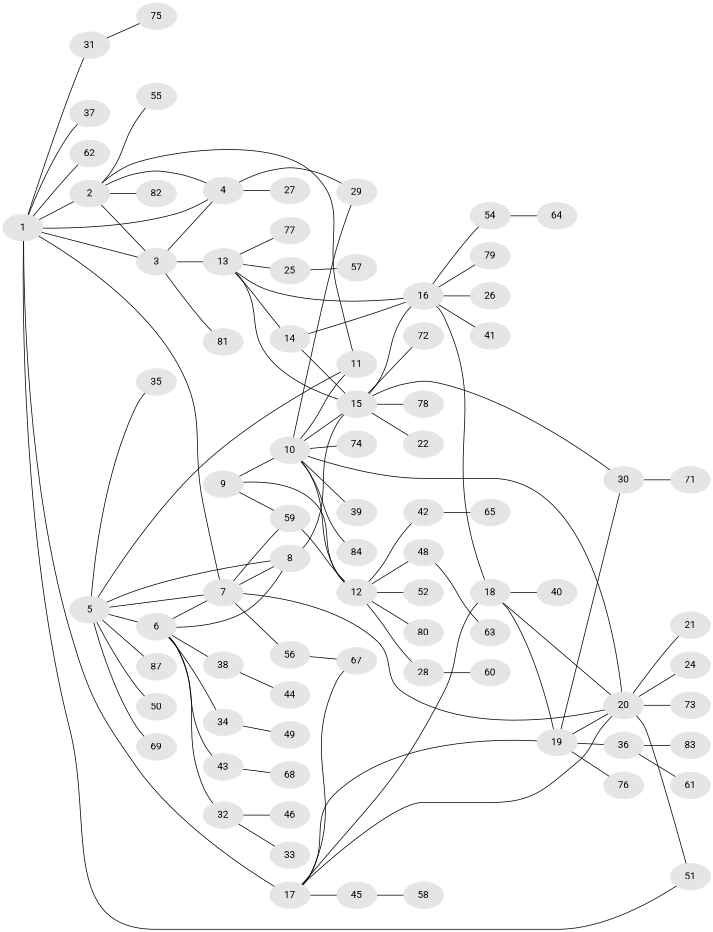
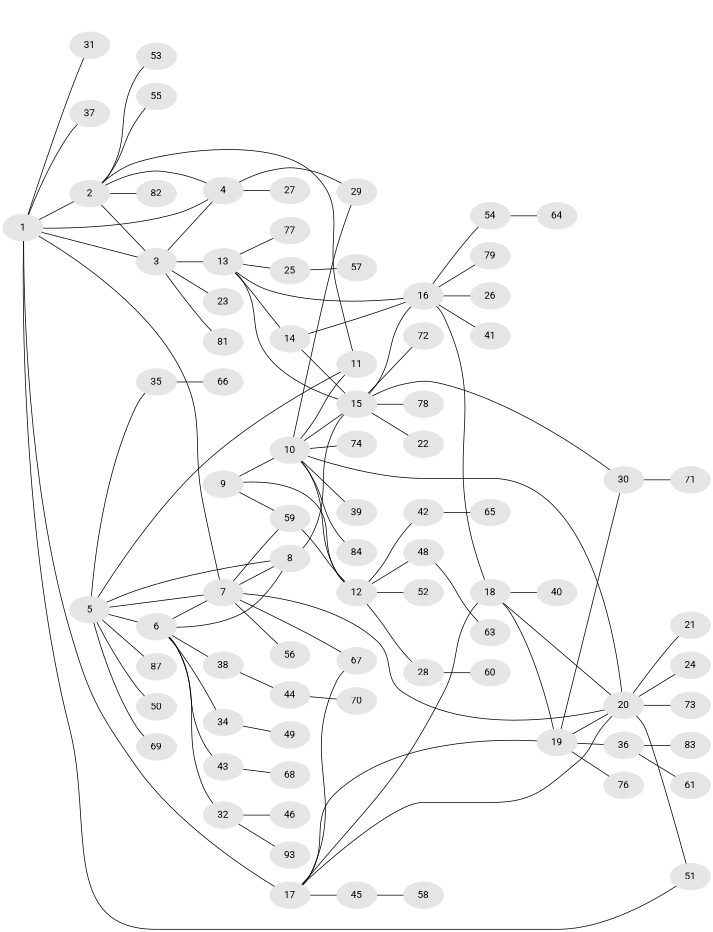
node "75": removed
node "53": added
node "62": removed
node "23": added
node "66": added
node "80": removed
edge "56" -- "67": now "7" -- "67"
node "70": added
node "33": label "33" -> "93"
